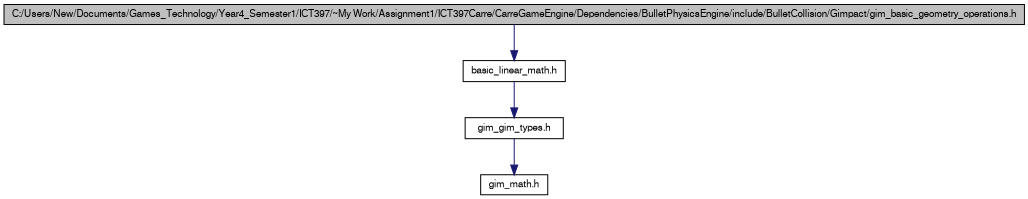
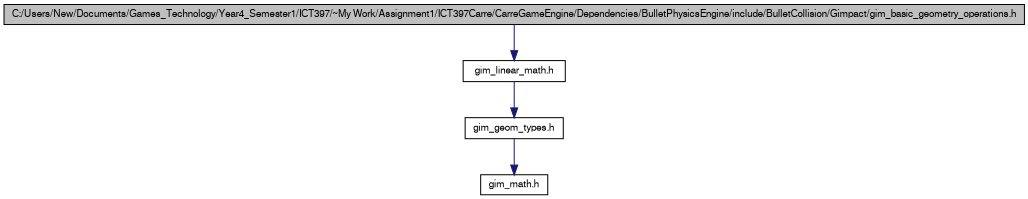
node "basic_linear_math.h": label "basic_linear_math.h" -> "gim_linear_math.h"
node "gim_gim_types.h": label "gim_gim_types.h" -> "gim_geom_types.h"
